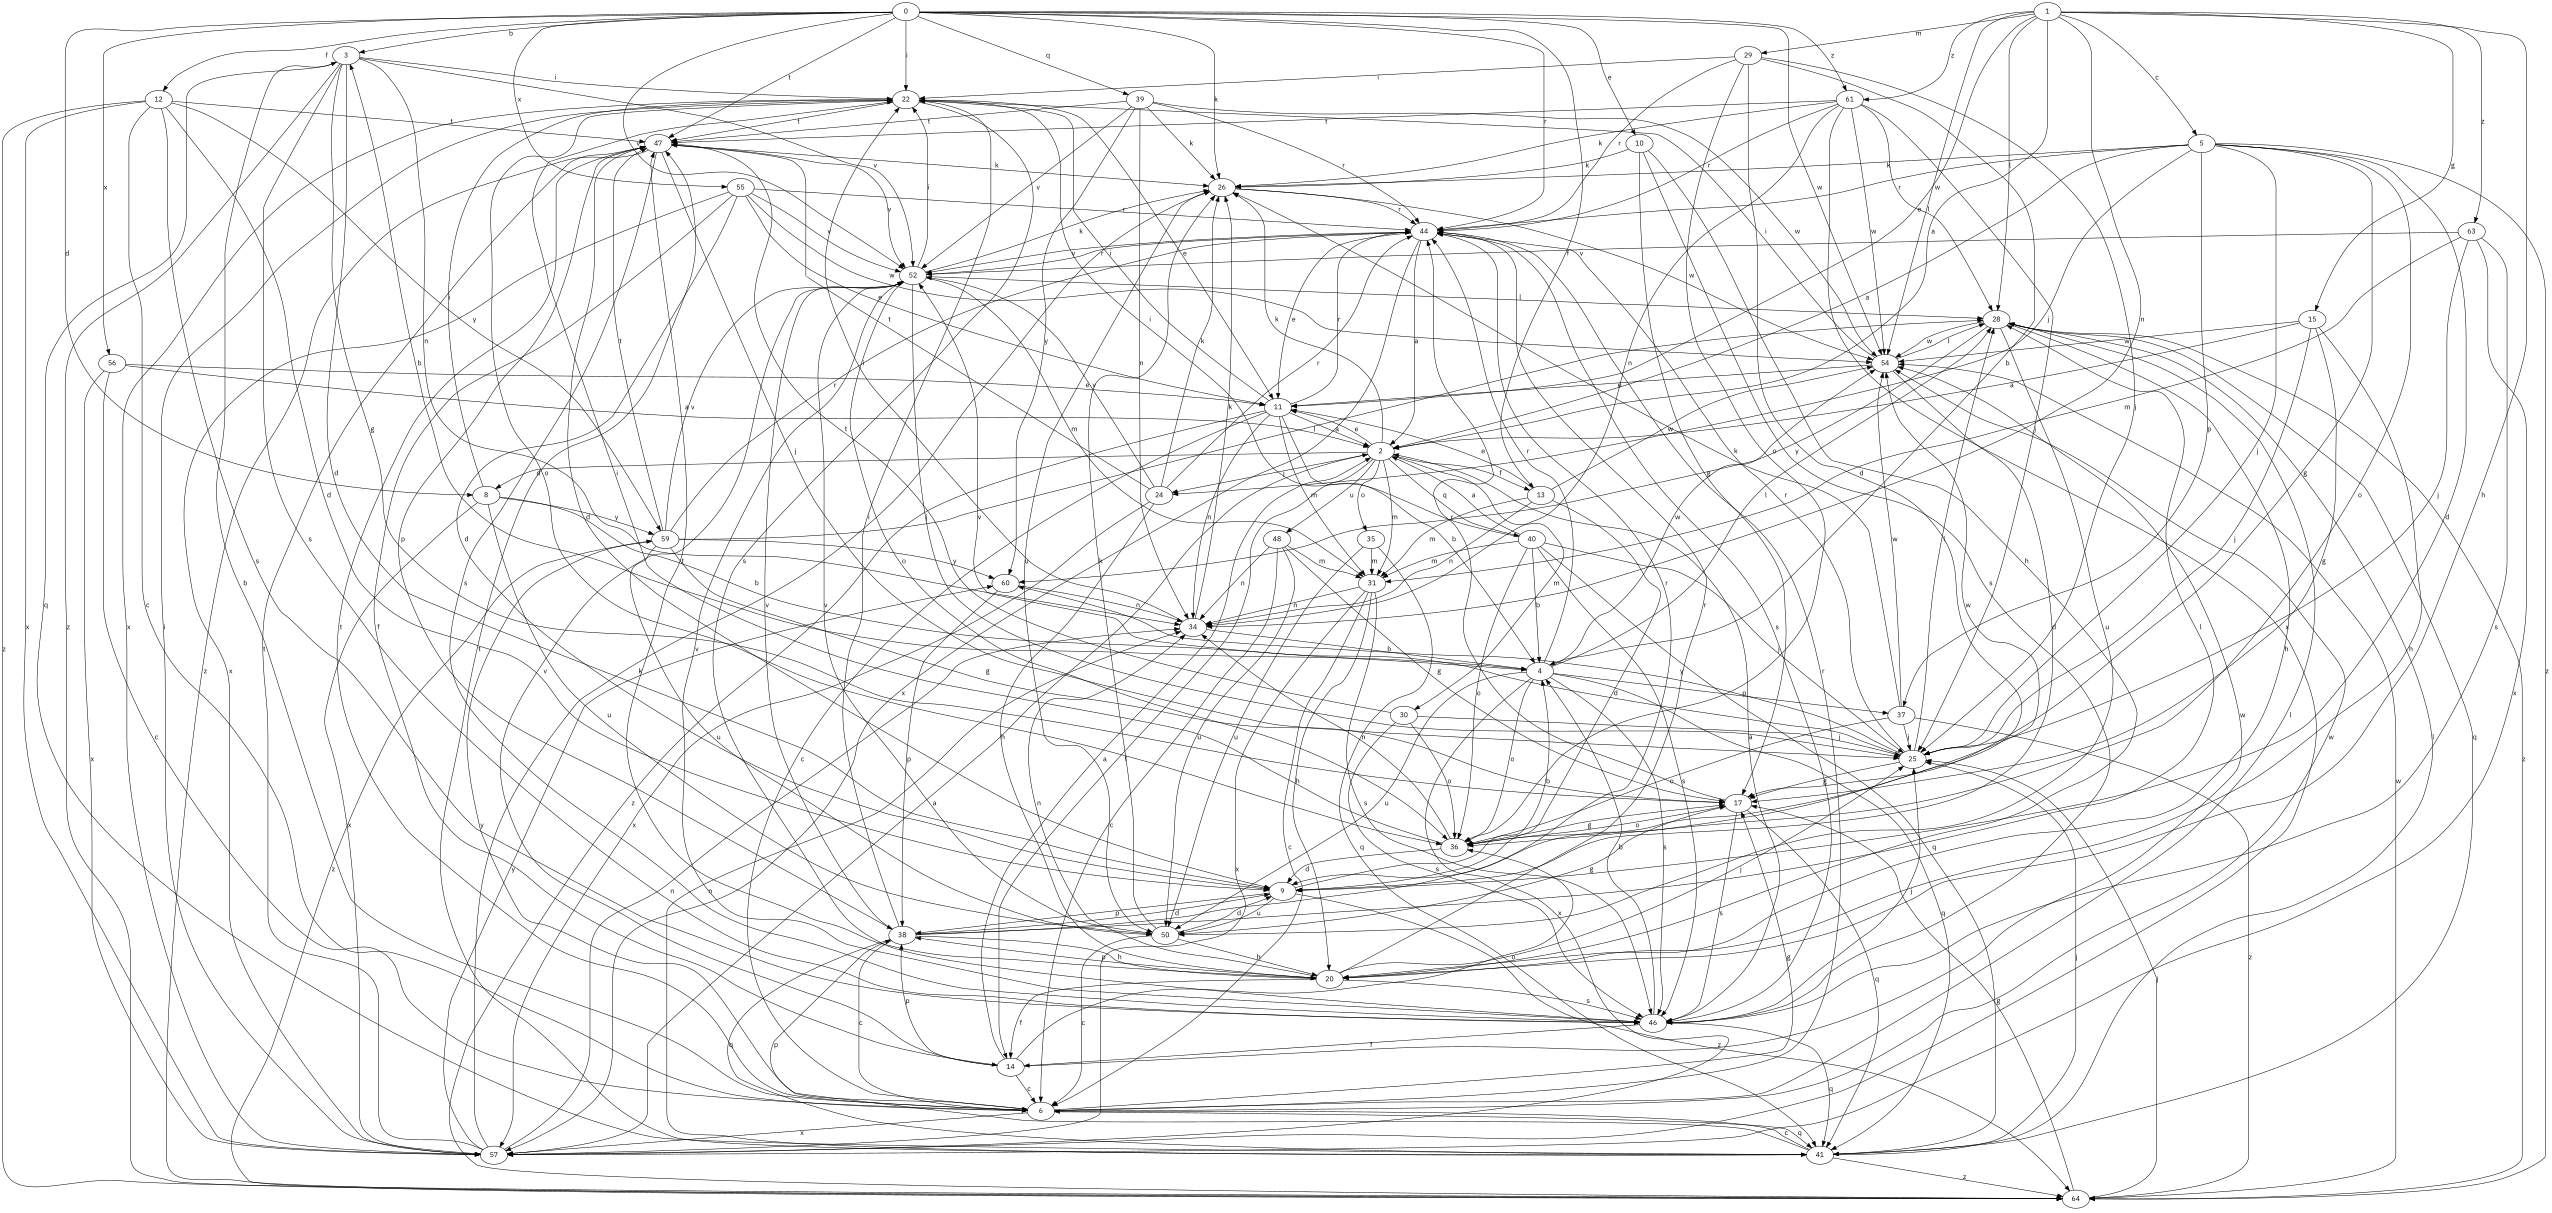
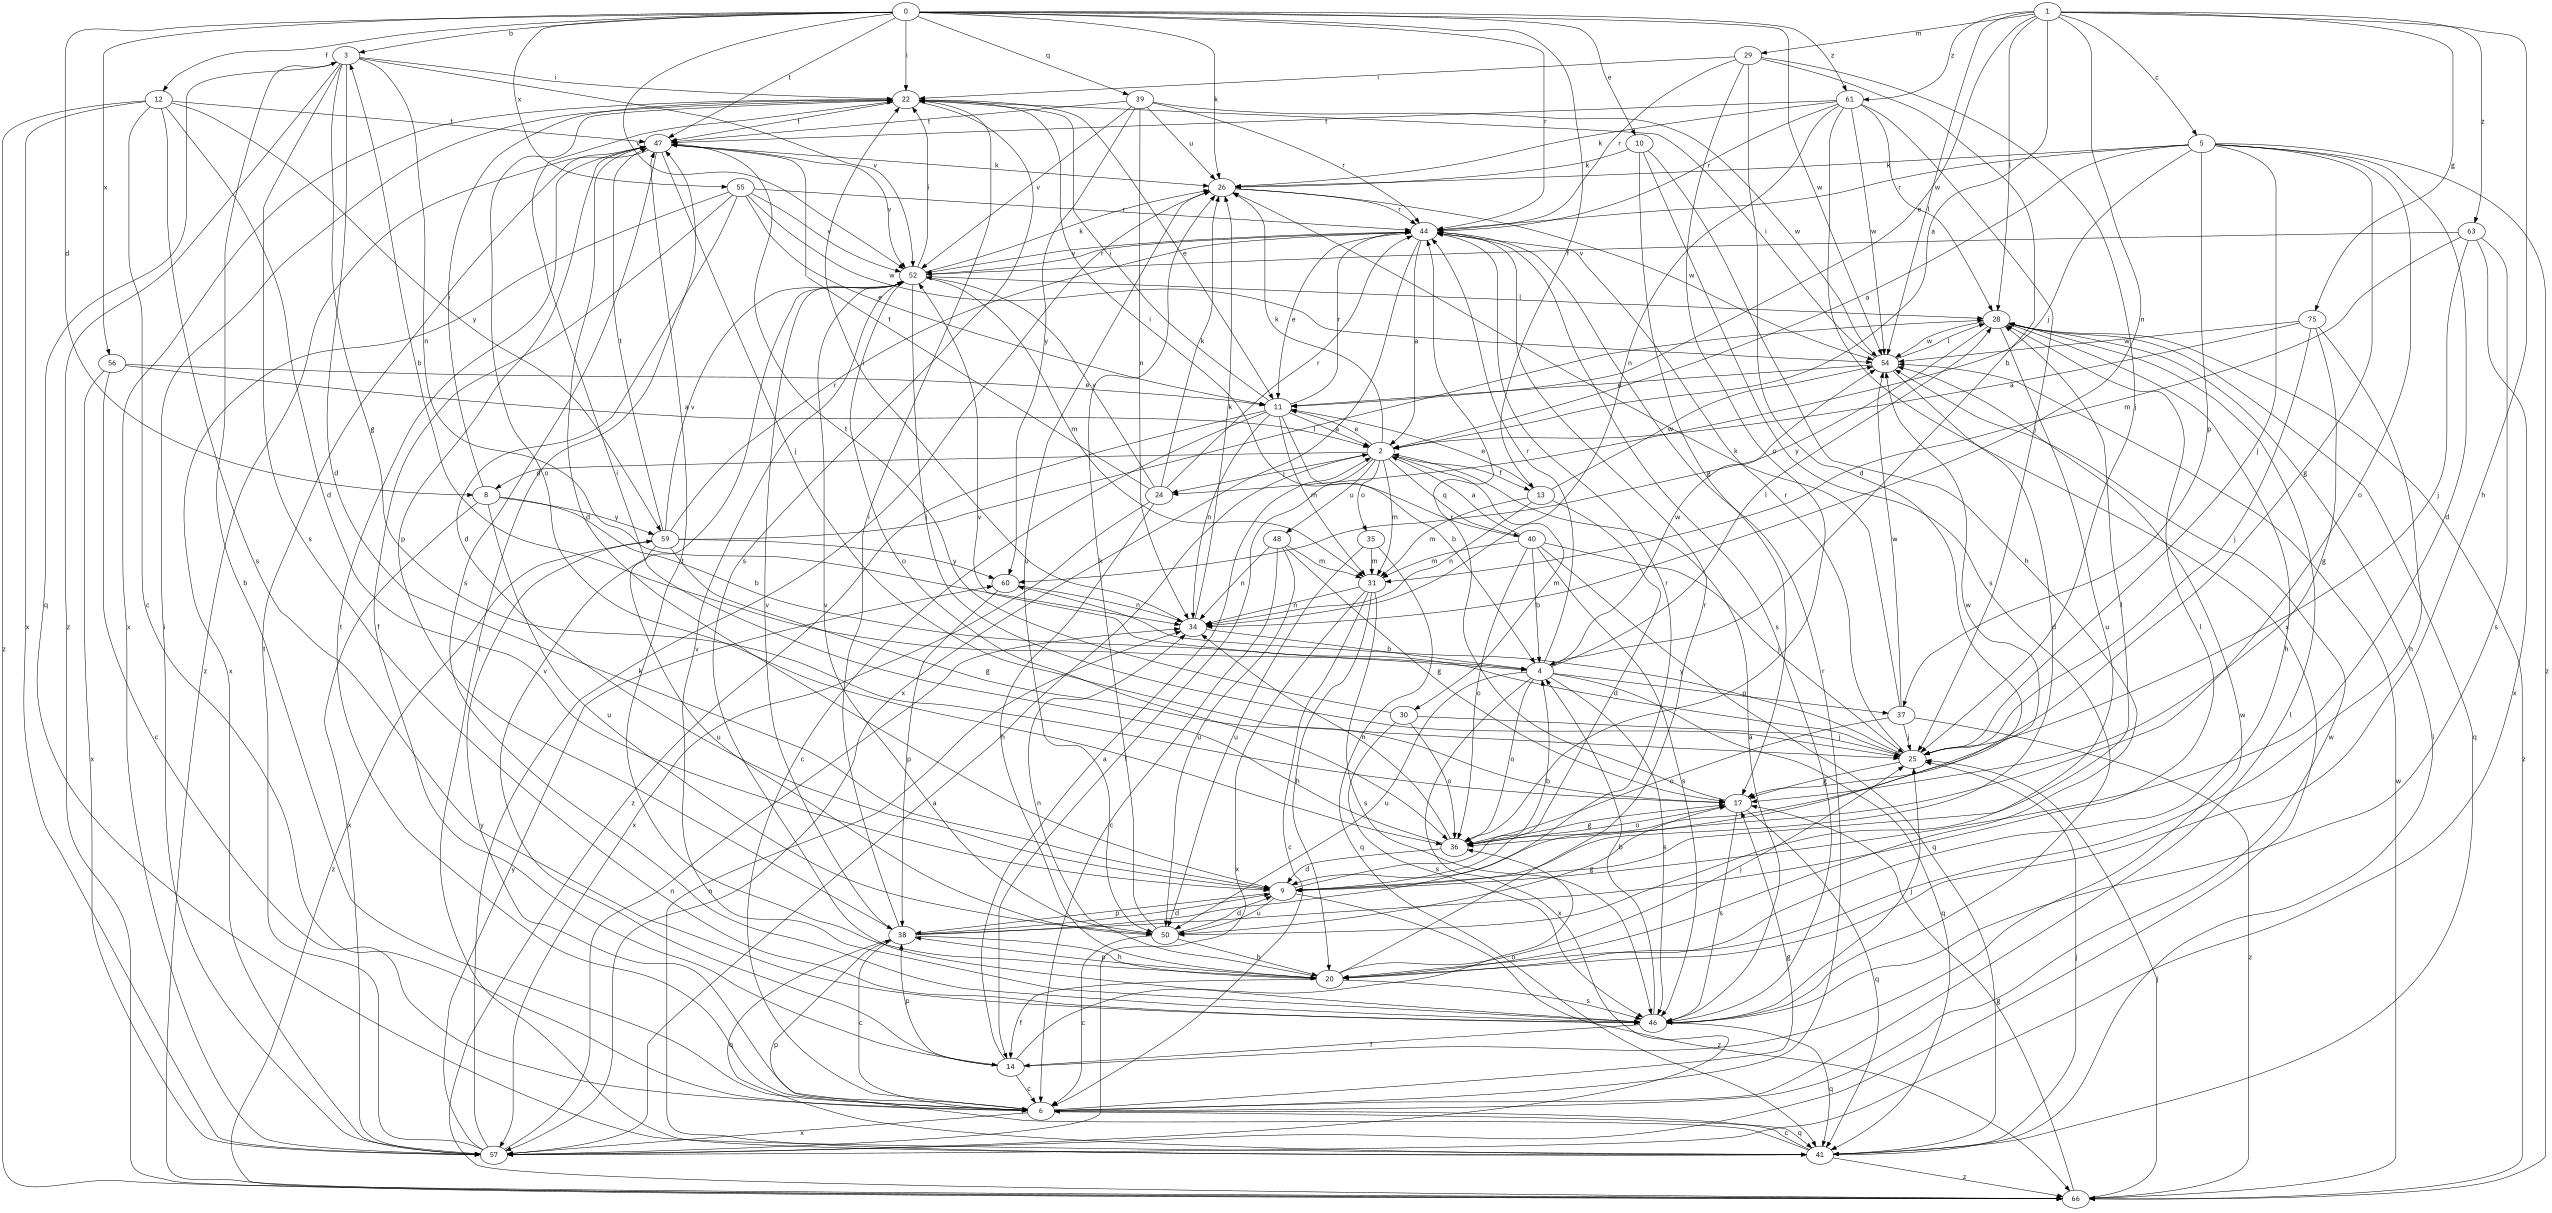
edge "39" -> "26": label "k" -> "u"
node "15": label "15" -> "75"
edge "25" -> "28": now "9" -> "28"
node "64": label "64" -> "66"
